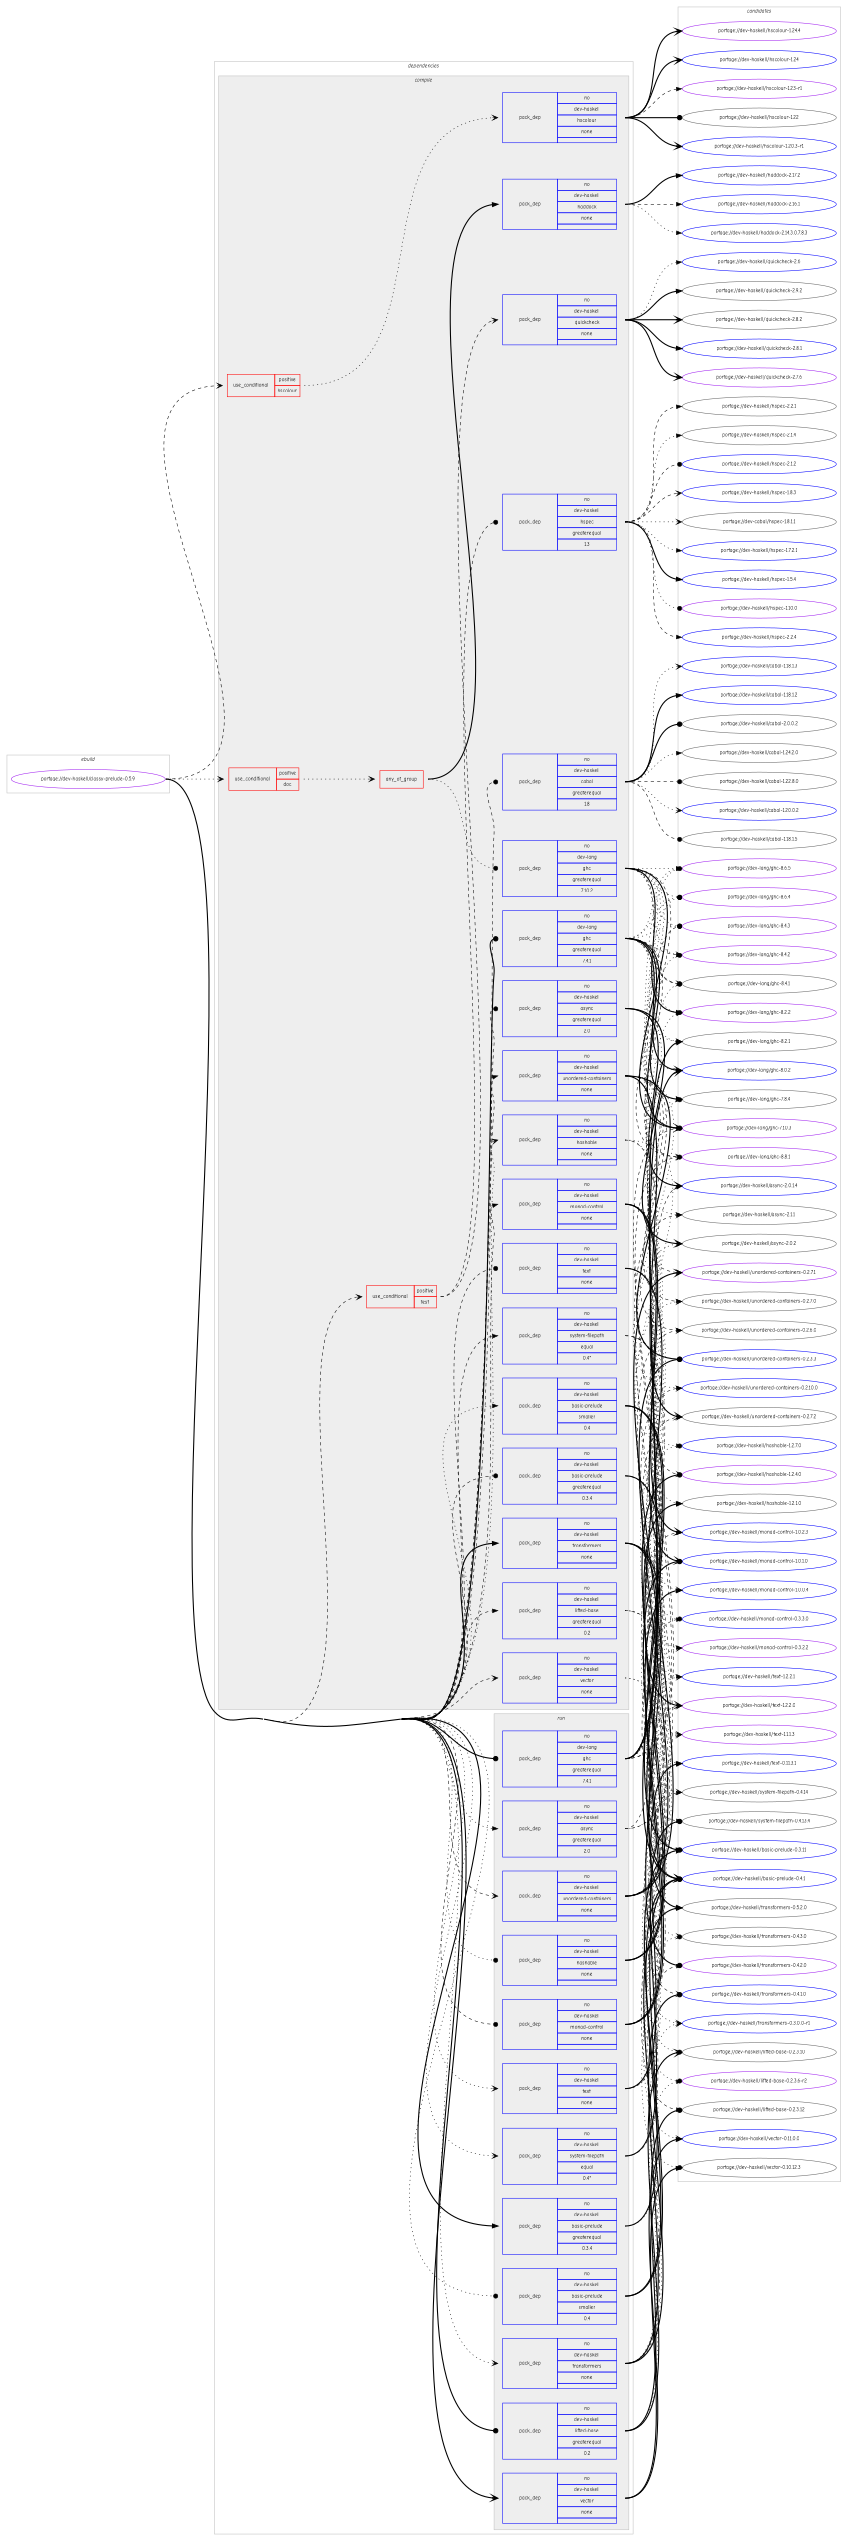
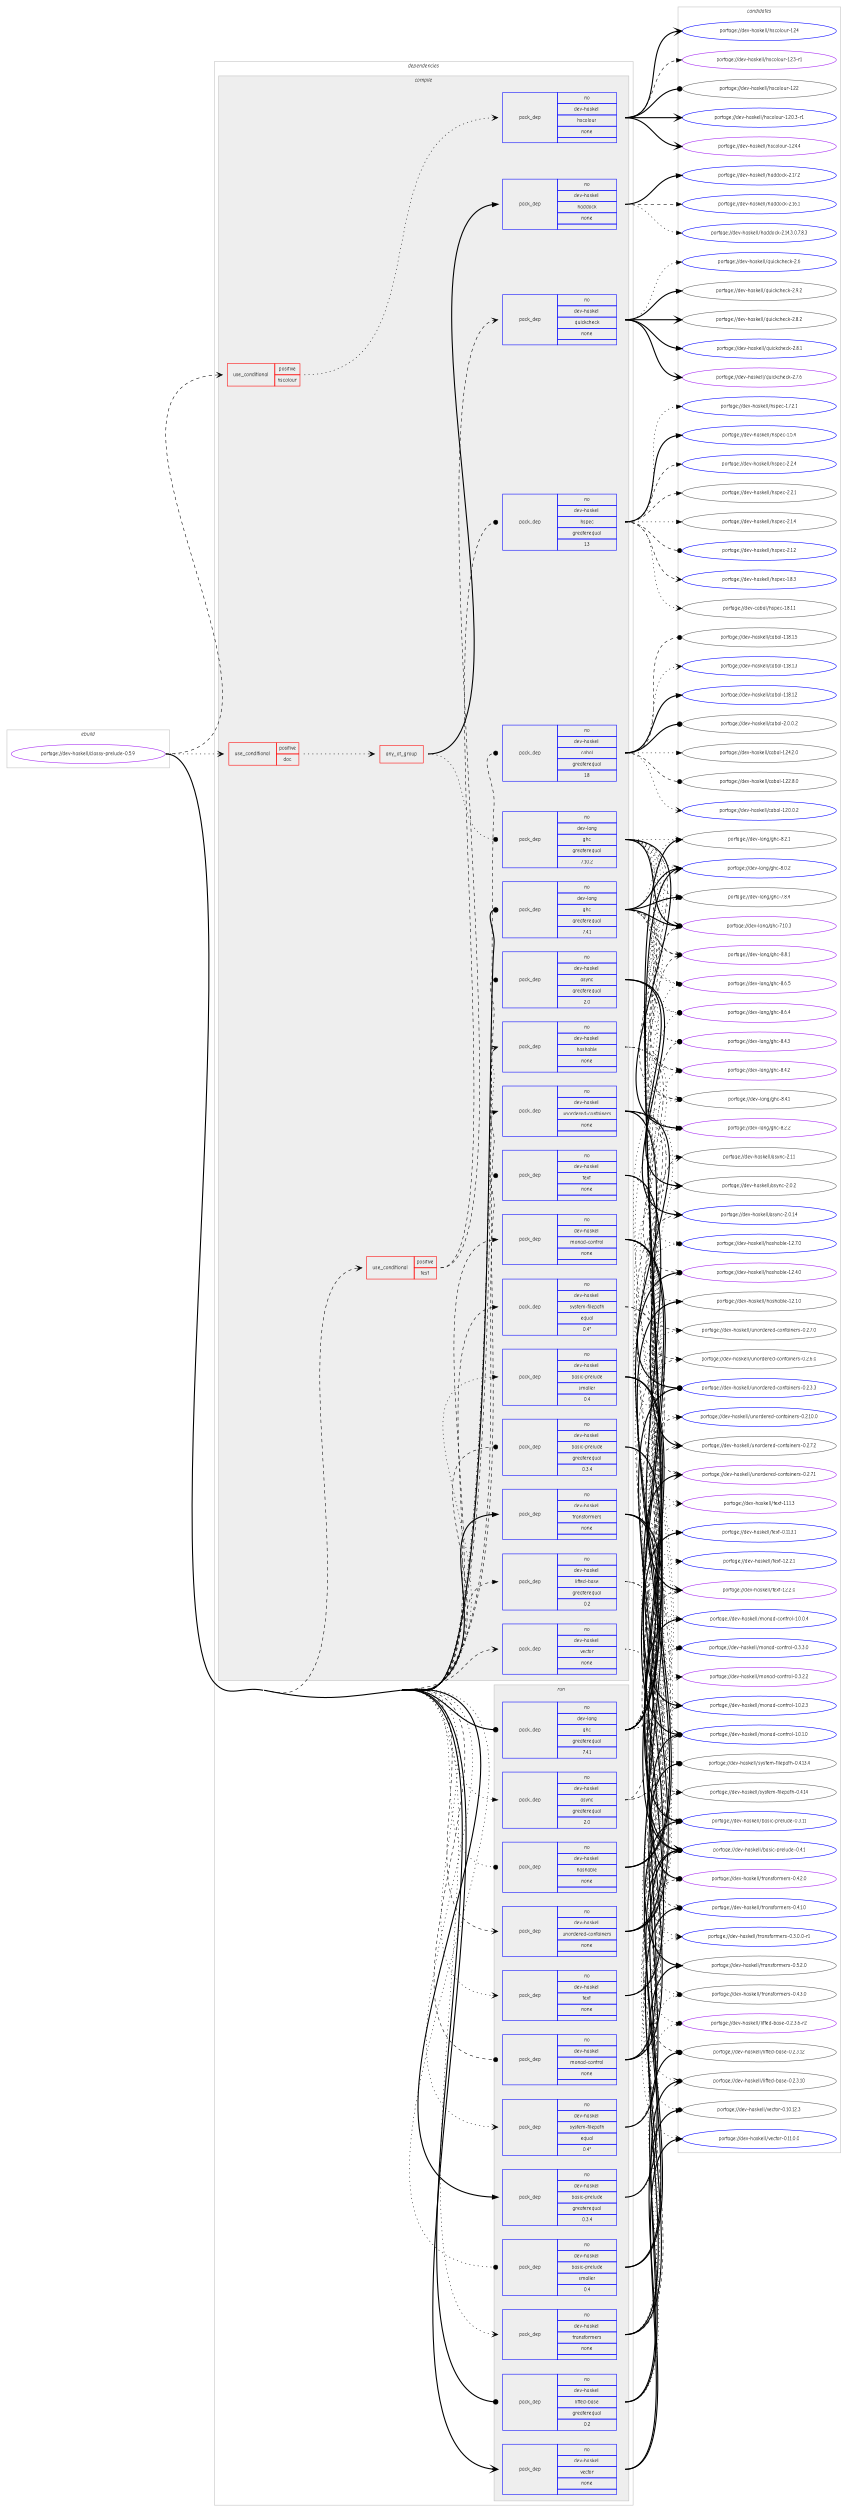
node "portage://dev-haskell/hspec-1.10.0": removed
